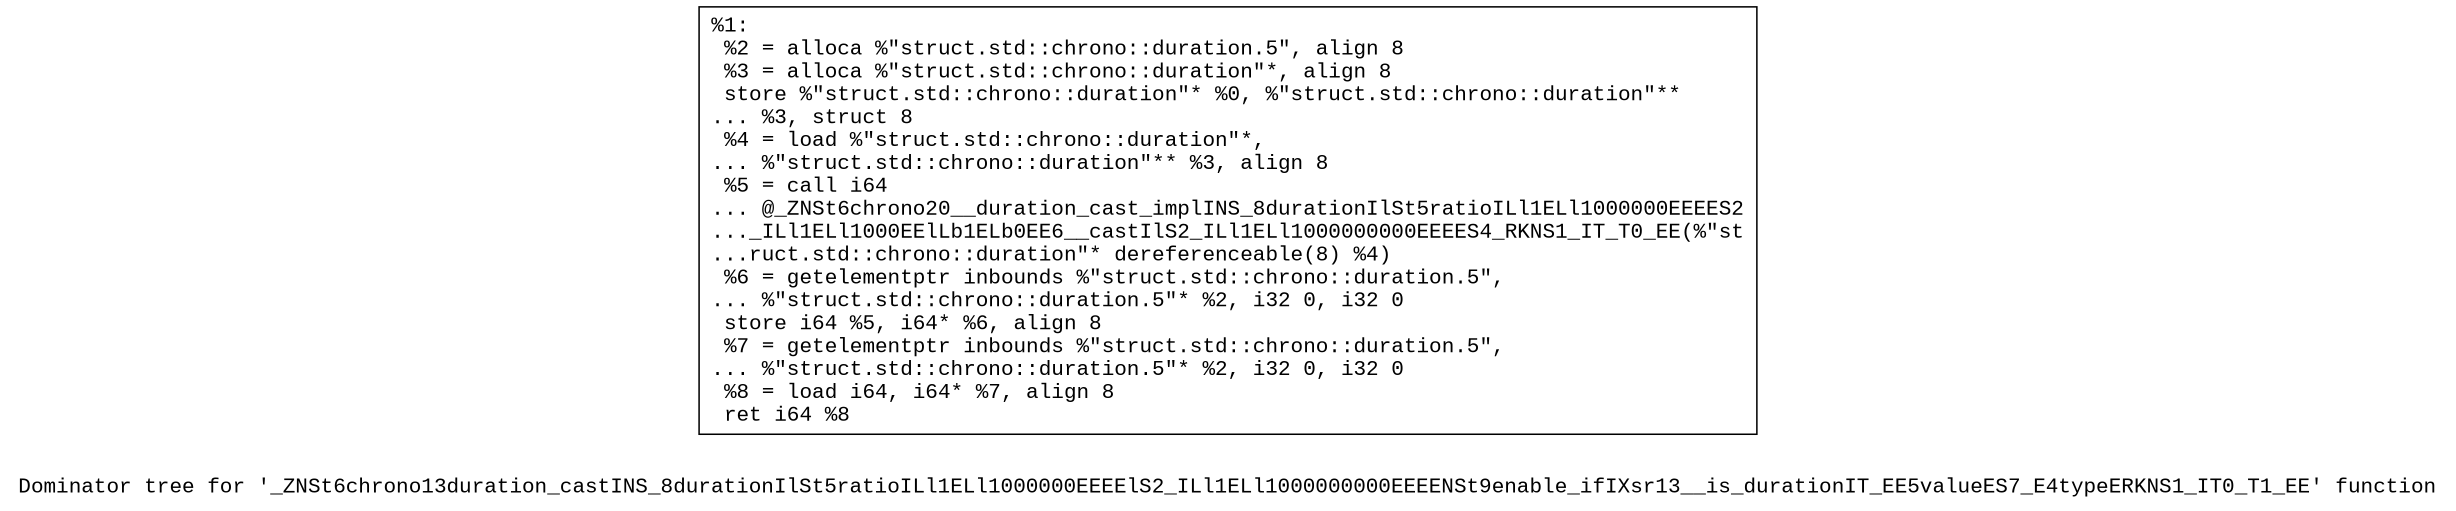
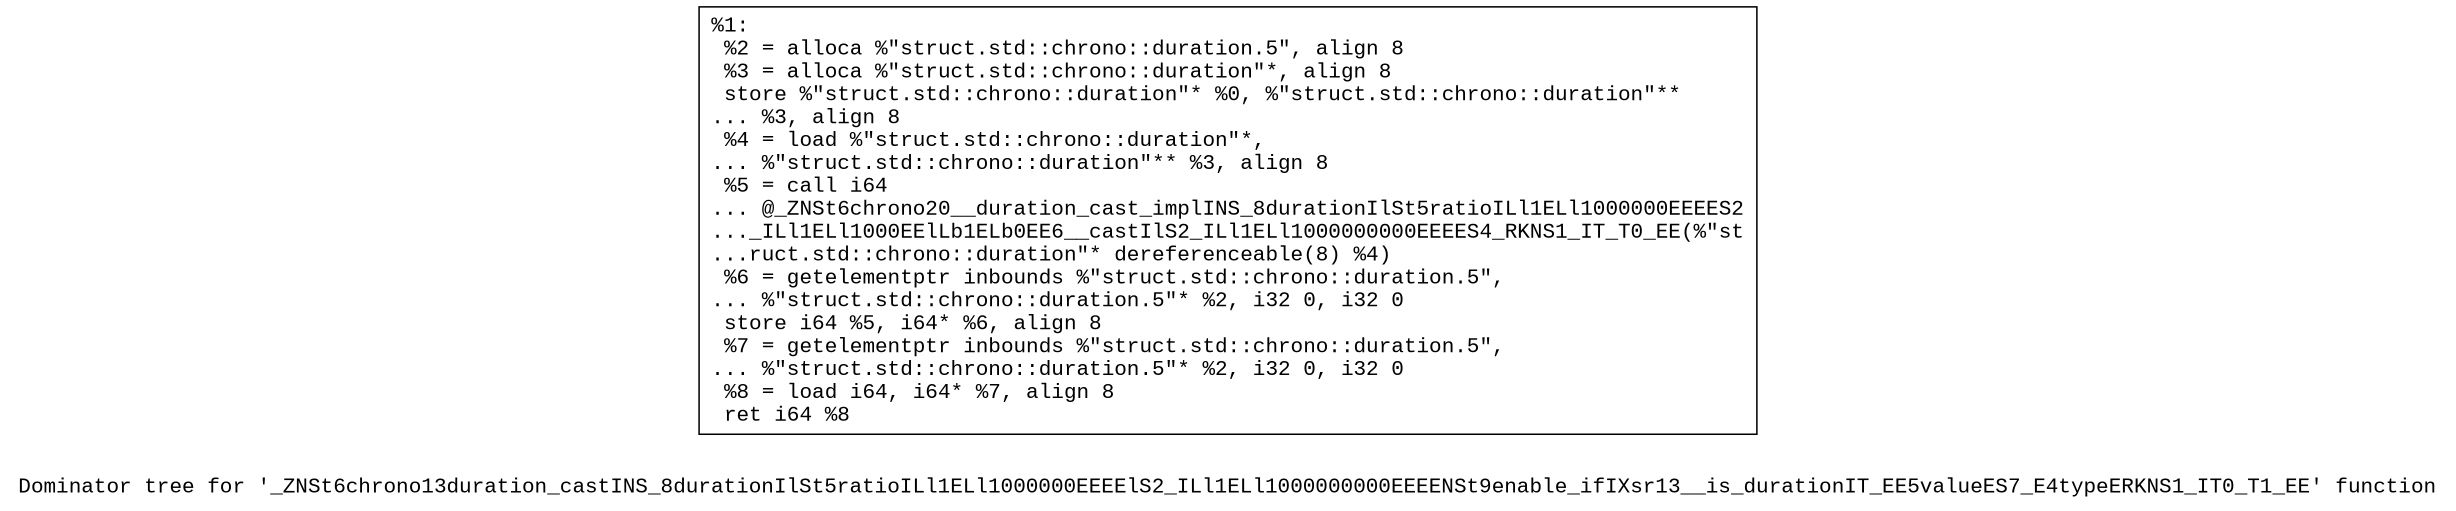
node "%1:": text "... %3, struct 8" -> "... %3, align 8"
